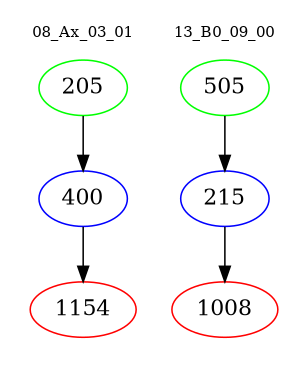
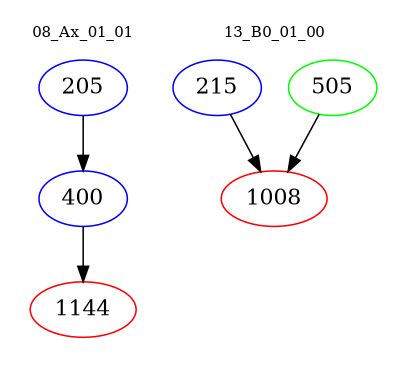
cluster "08_Ax_03_01": label "08_Ax_03_01" -> "08_Ax_01_01"
cluster "13_B0_09_00": label "13_B0_09_00" -> "13_B0_01_00"
node "205": color green -> blue
edge "505" -> "215": now "505" -> "1008"
node "1154": label "1154" -> "1144"
